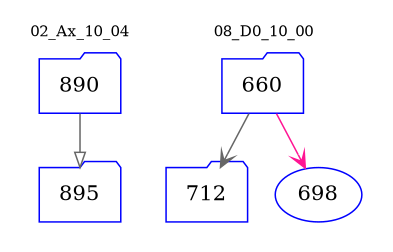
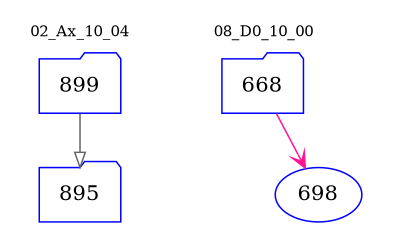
node "890": label "890" -> "899"
node "660": label "660" -> "668"
node "712": removed
